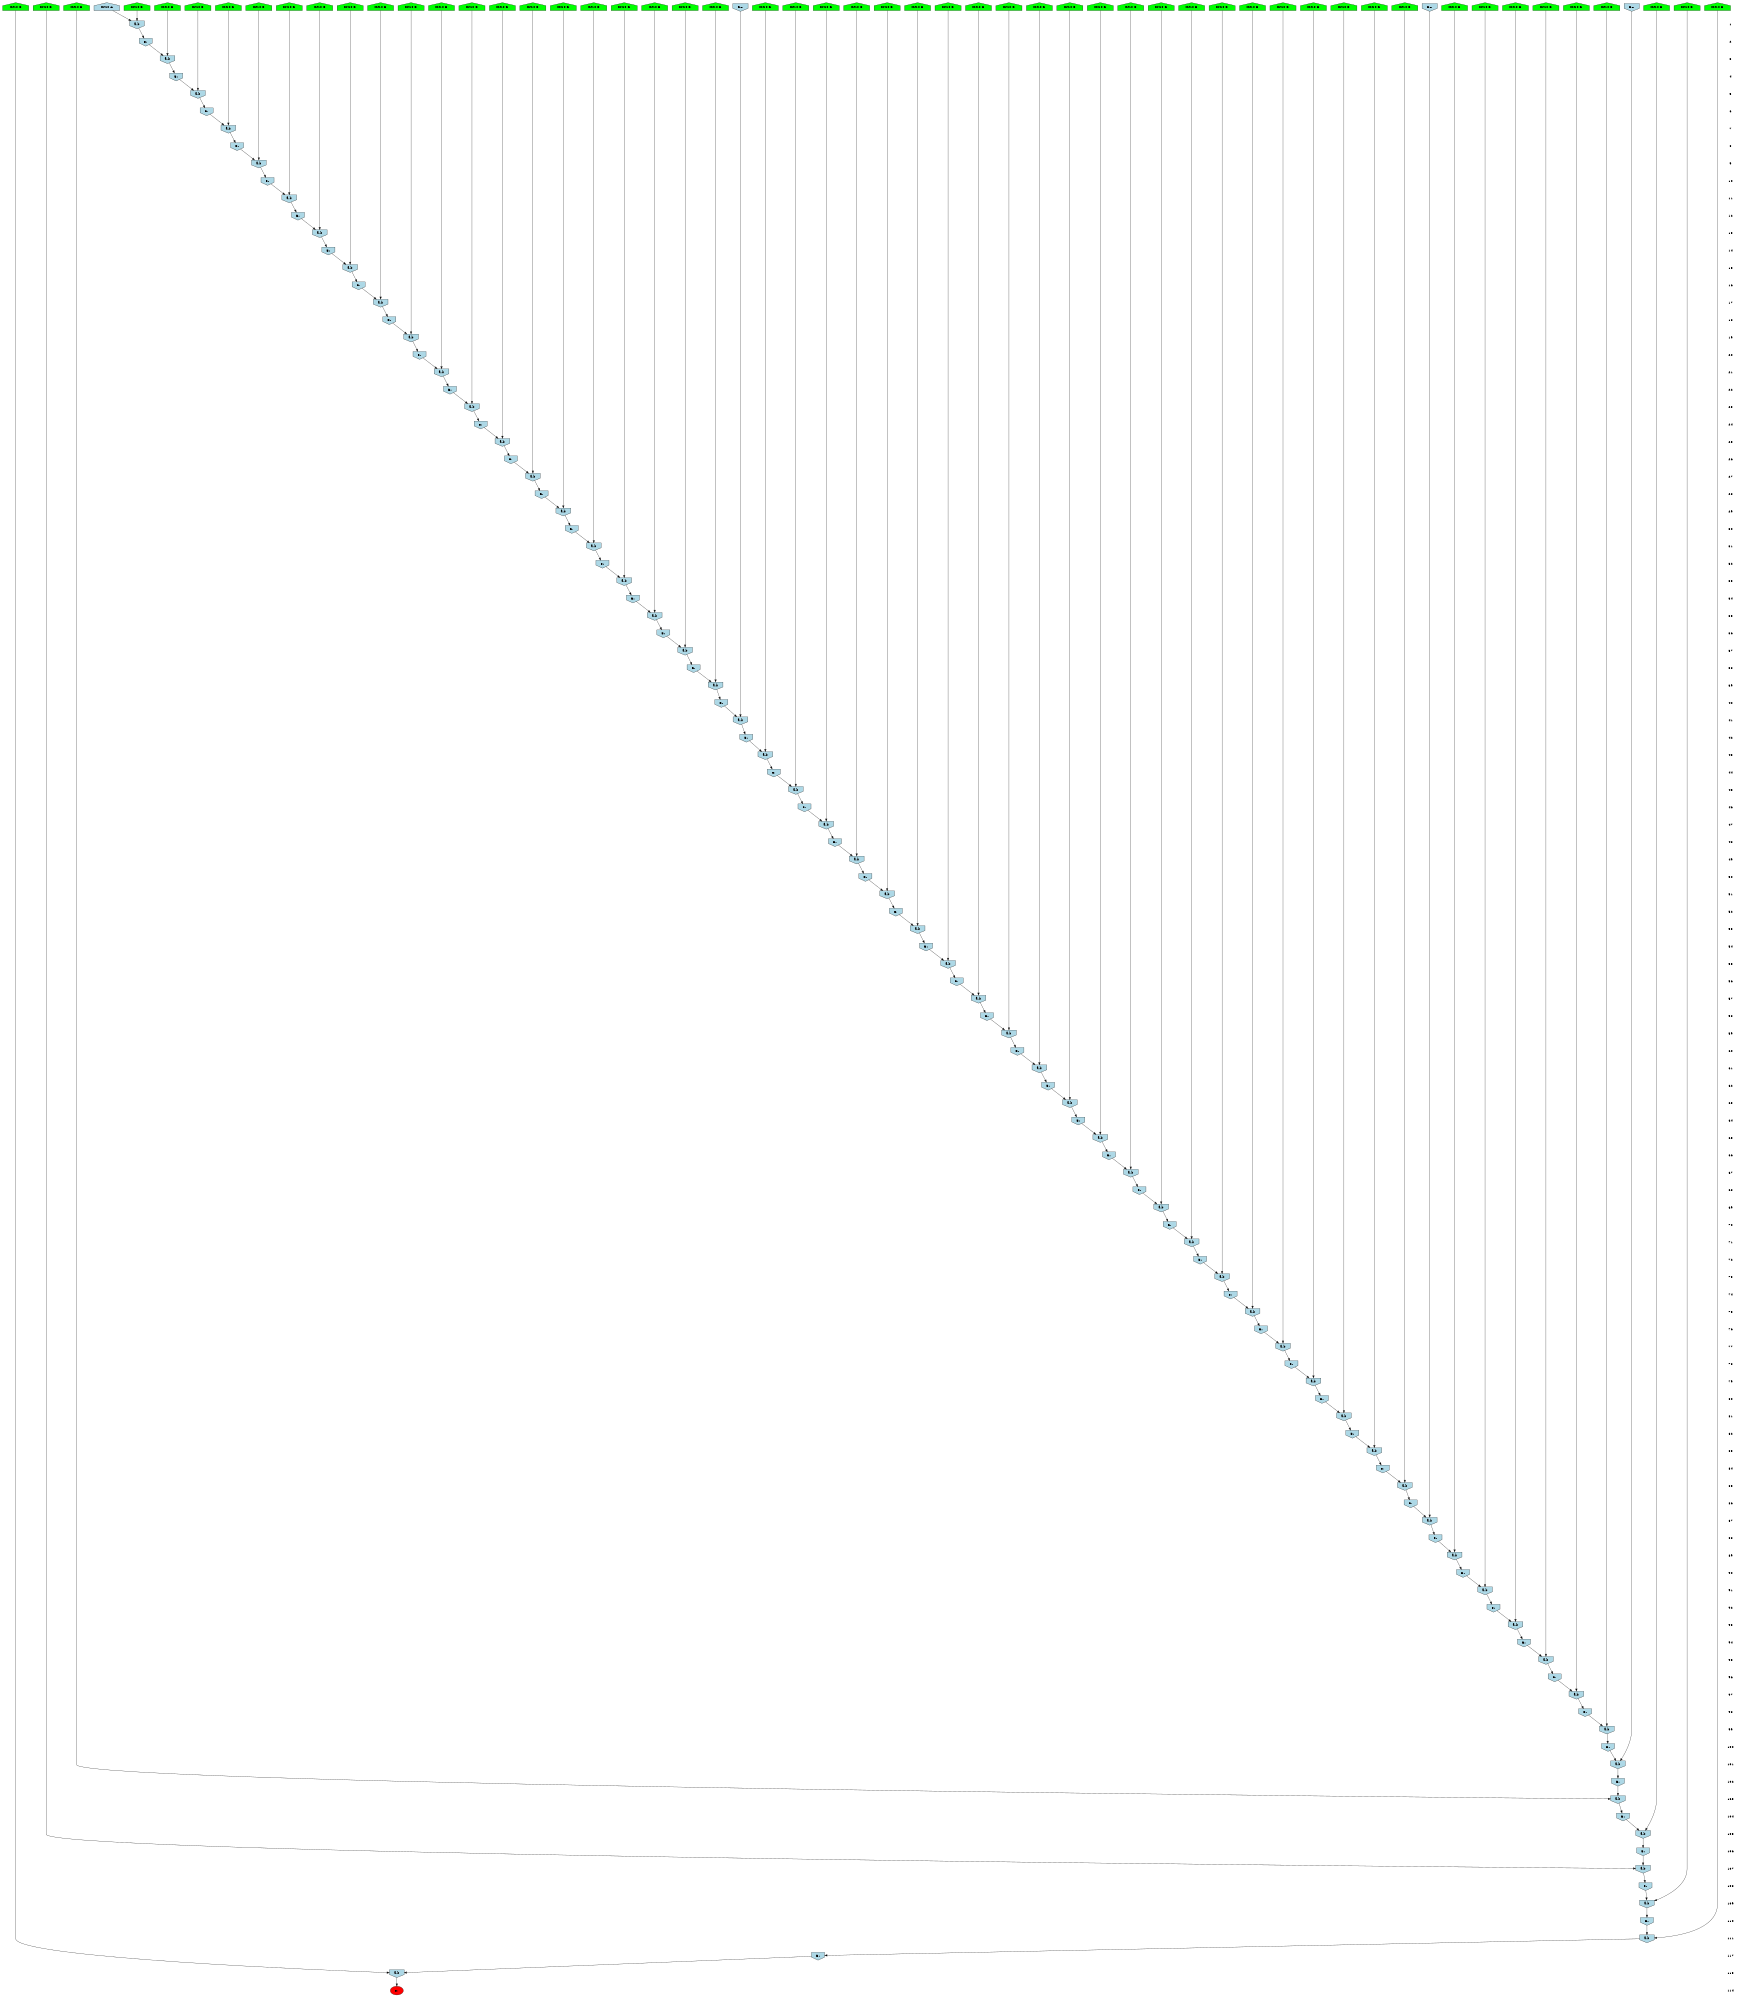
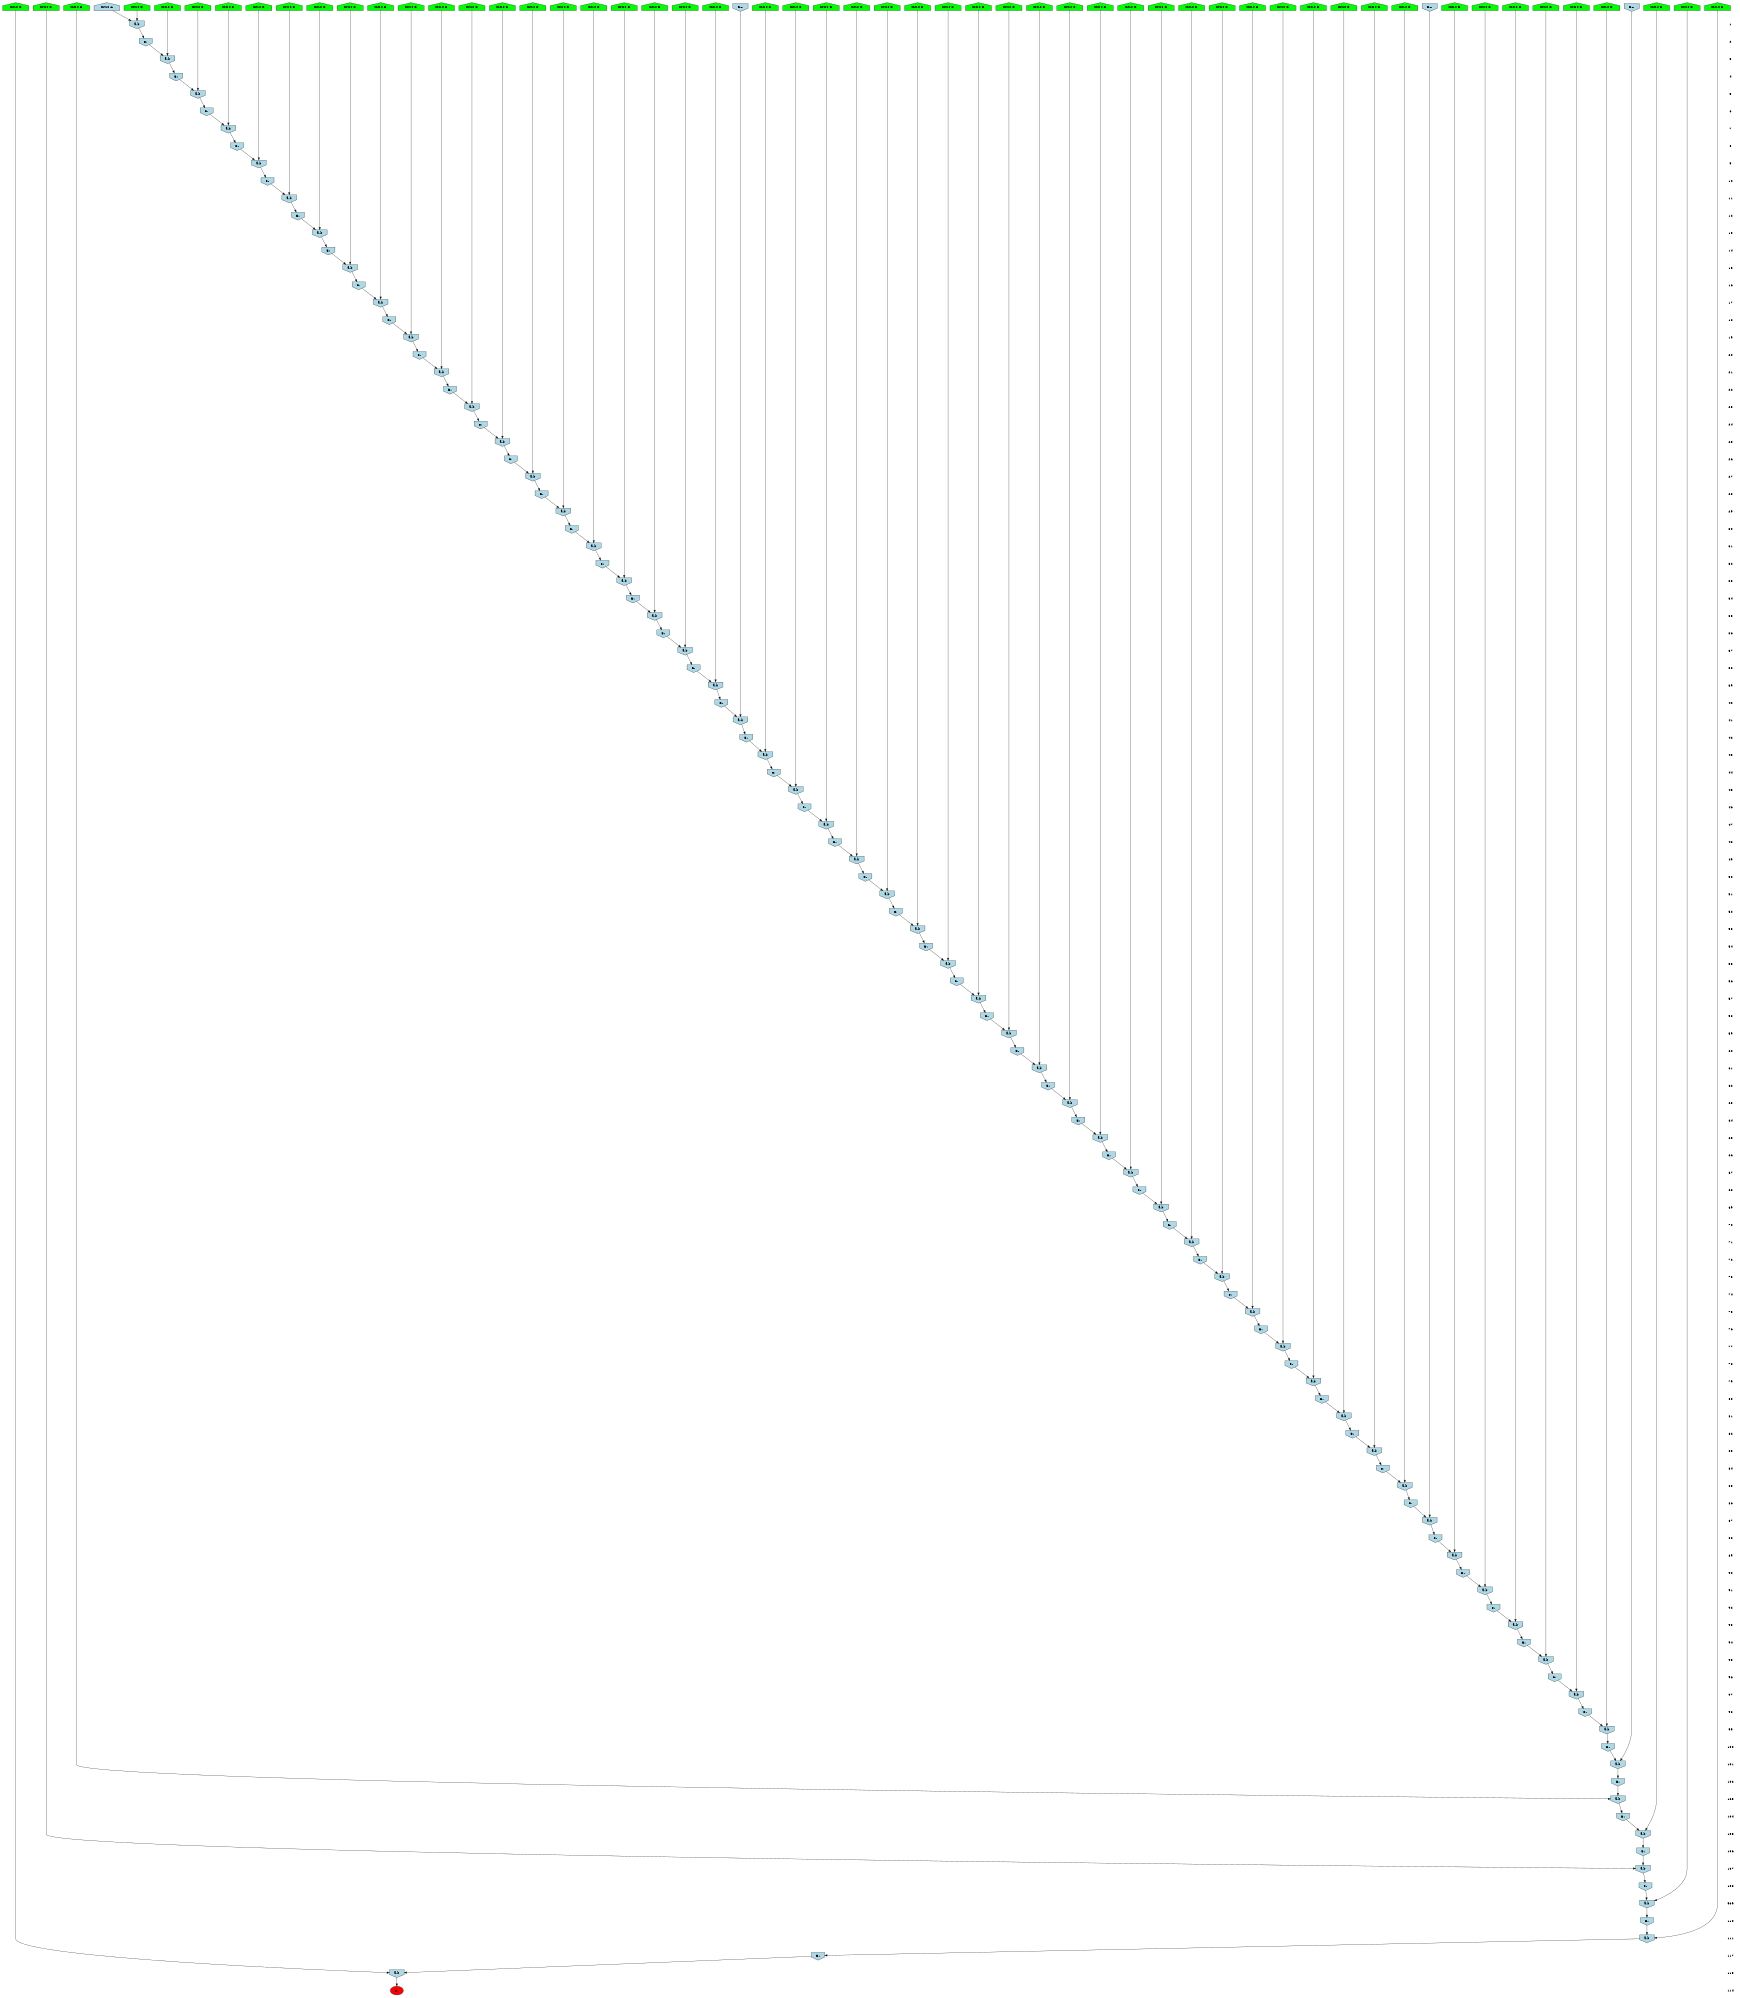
node "109": label "109" -> "909"
